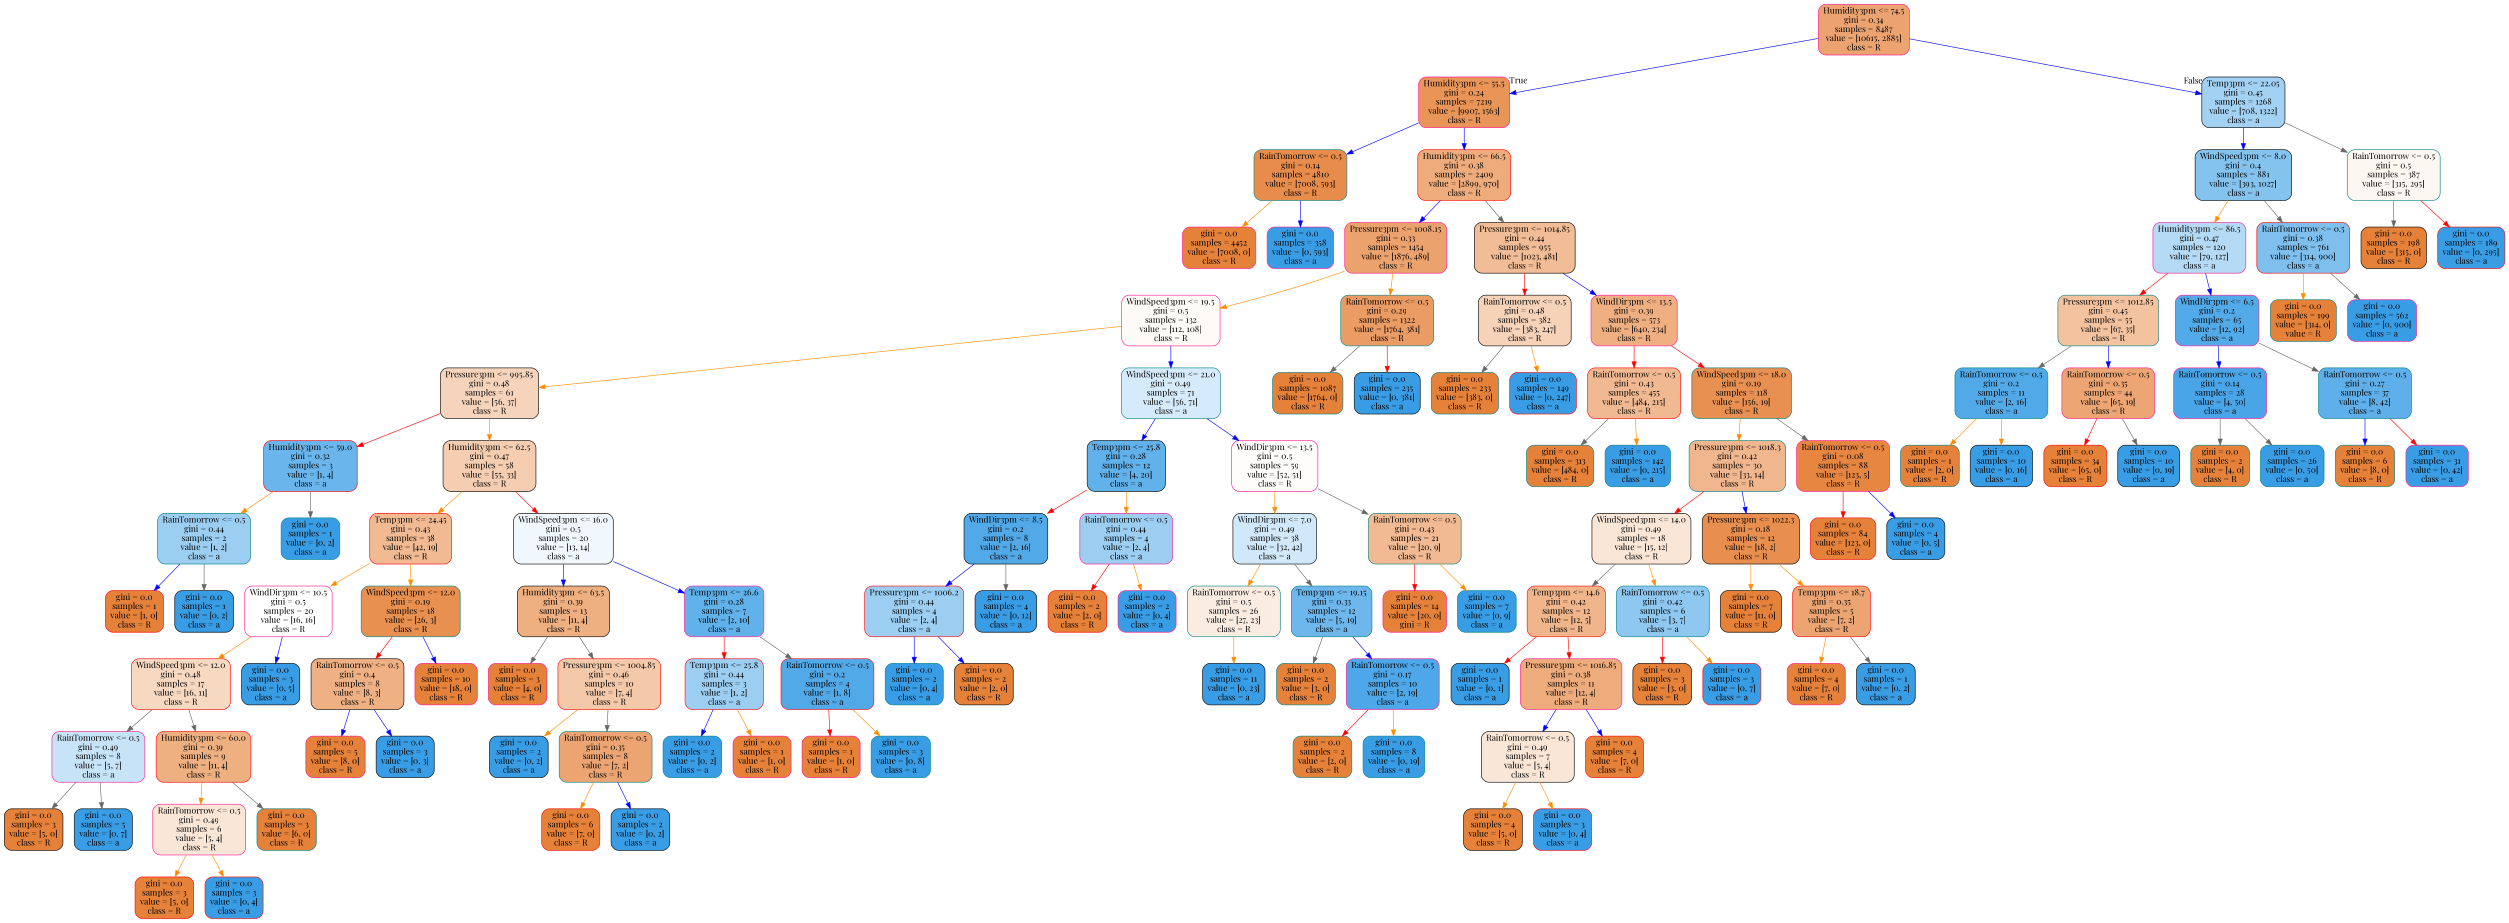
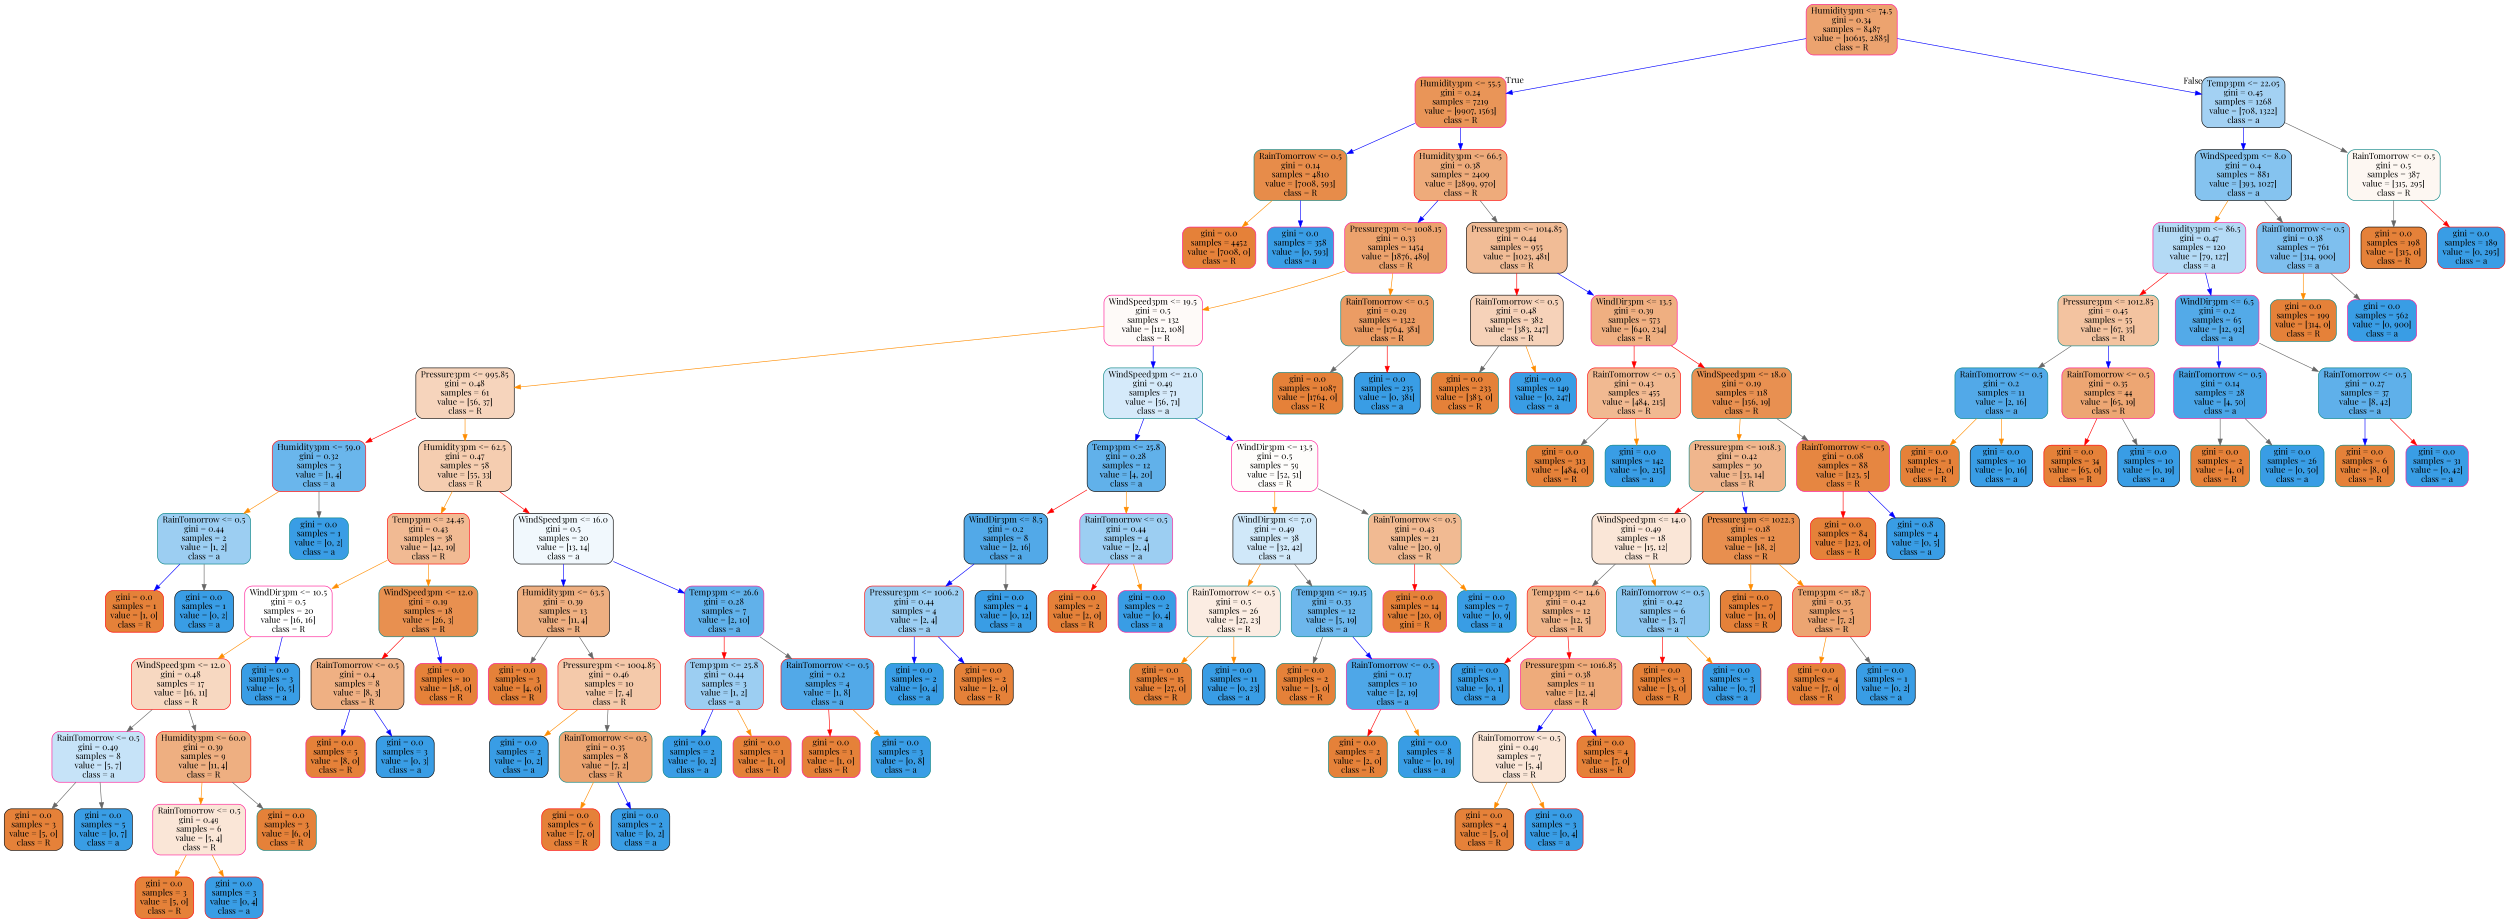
node "gini = 0.0 samples = 199 value = [314, 0] value = R": label "gini = 0.0 samples = 199 value = [314, 0] value = R" -> "gini = 0.0 samples = 199 value = [314, 0] class = R"
node "gini = 0.0 samples = 4 value = [0, 5] class = a": label "gini = 0.0 samples = 4 value = [0, 5] class = a" -> "gini = 0.8 samples = 4 value = [0, 5] class = a"
node "gini = 0.0 samples = 15 value = [27, 0] class = R": added
